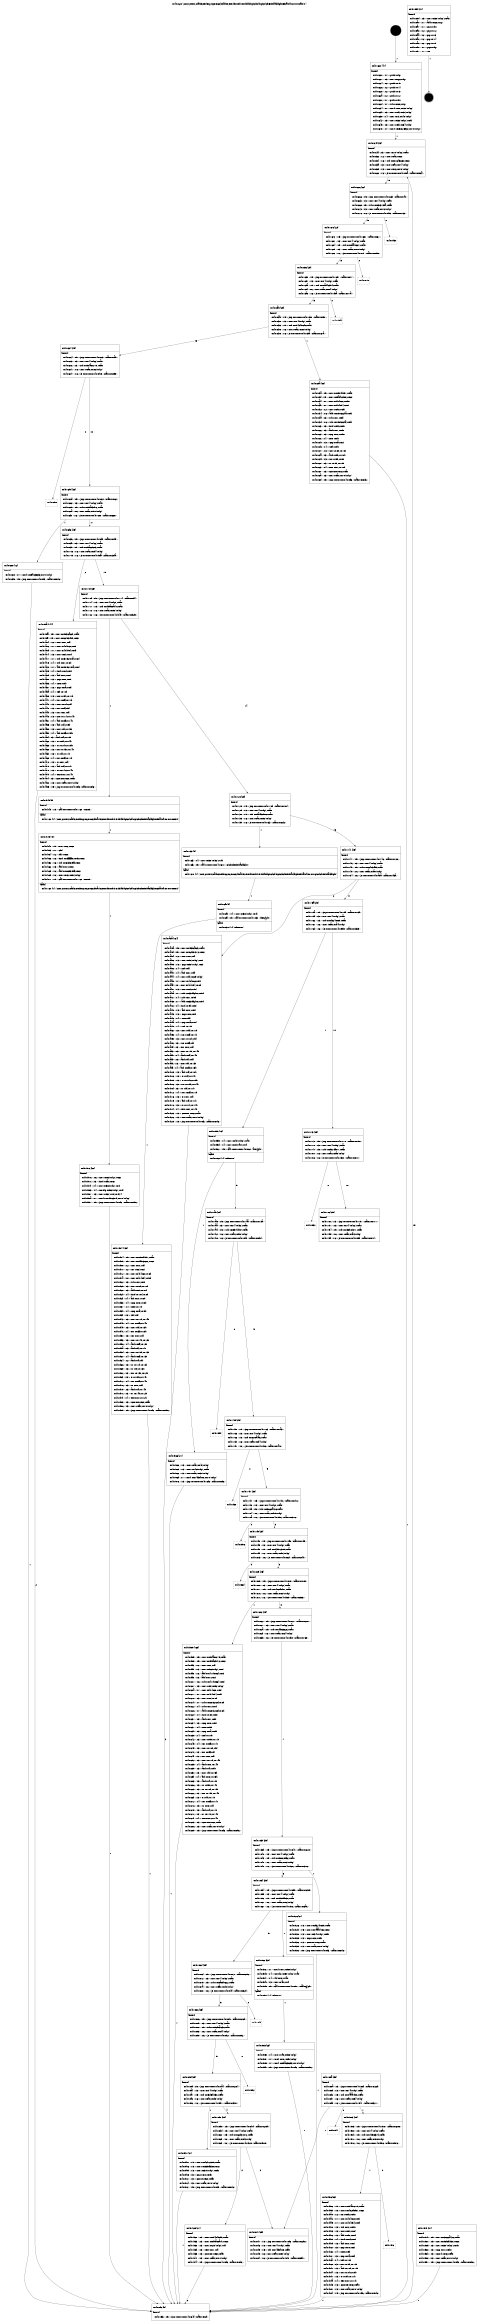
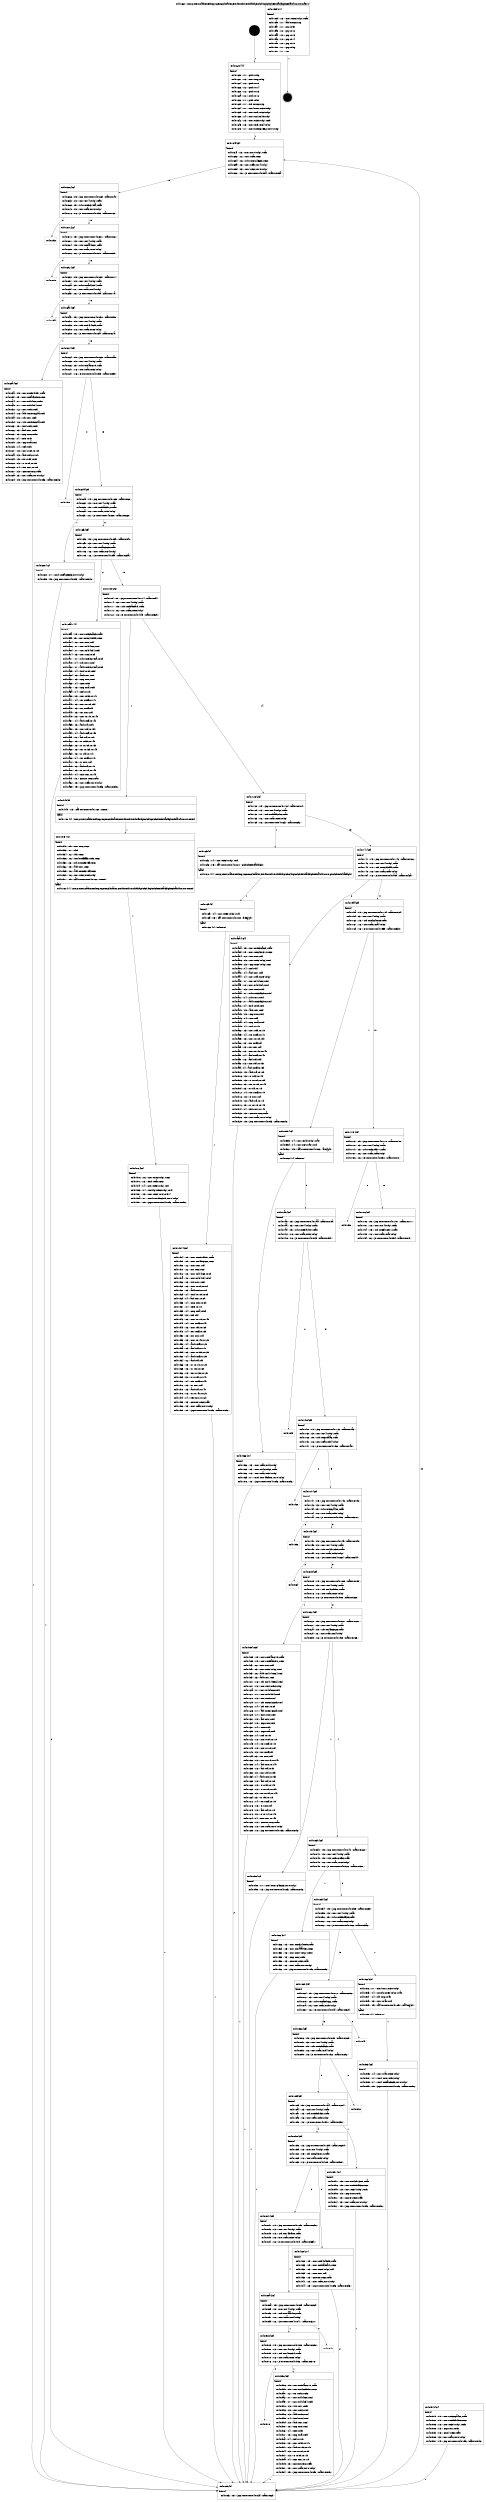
node "0x401d8e [12]": added
edge "0x4018ea [25]" -> "0x4018d1 [25]": reversed
